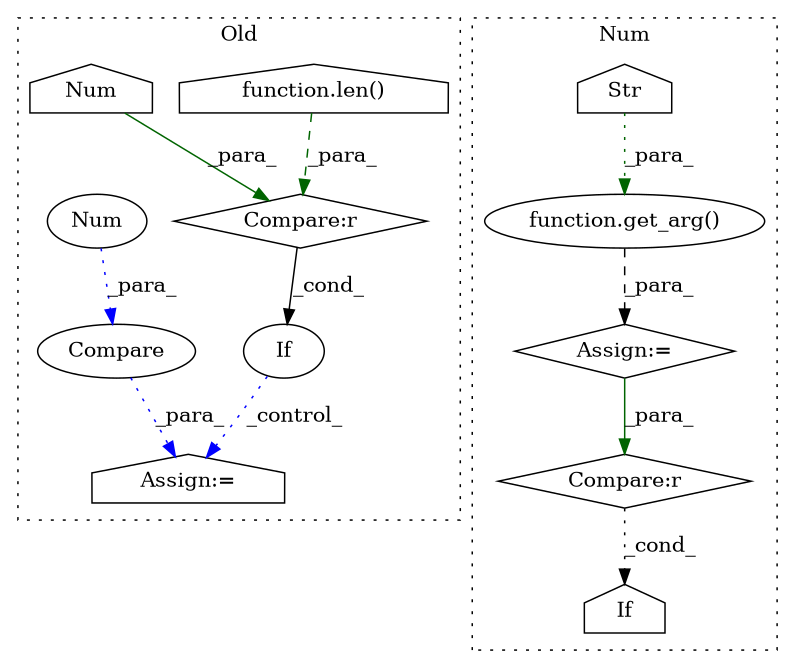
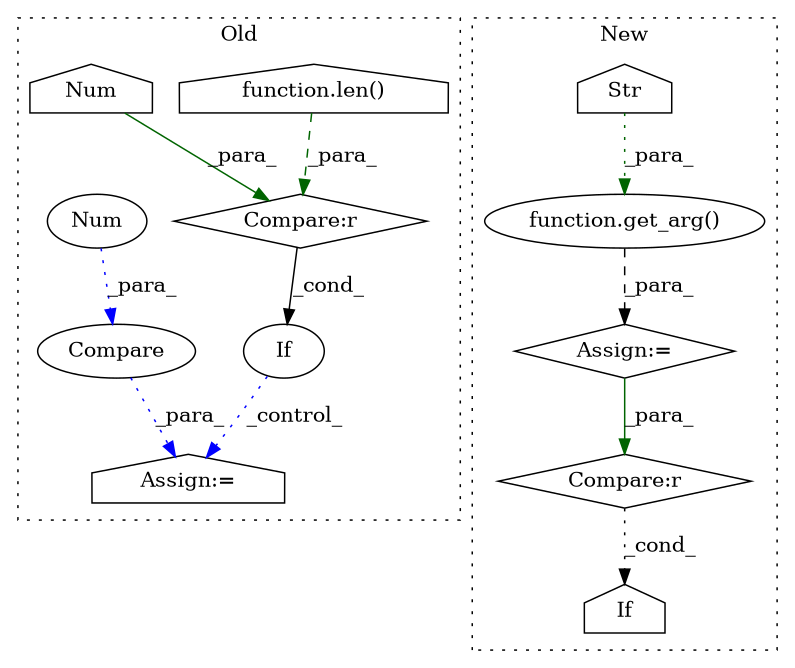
cluster "Num": label "Num" -> "New"
